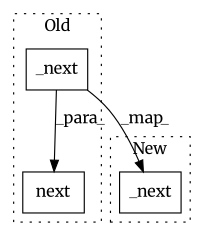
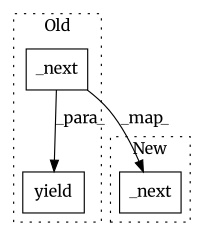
node "next": label "next" -> "yield"
